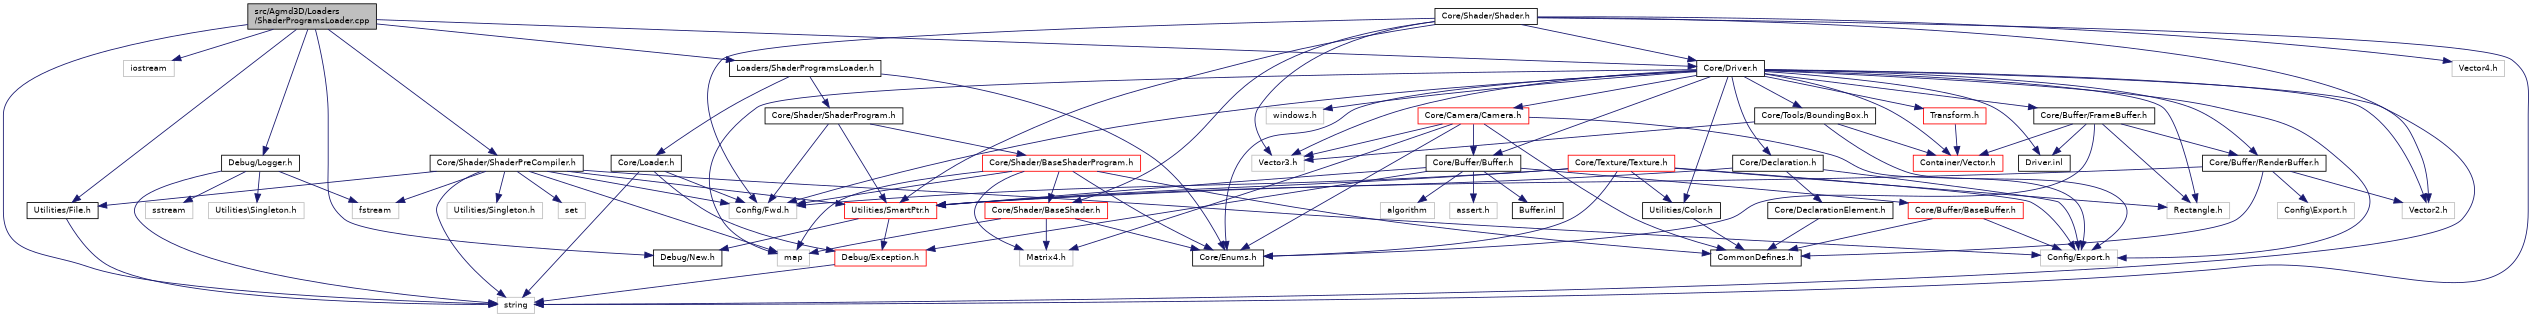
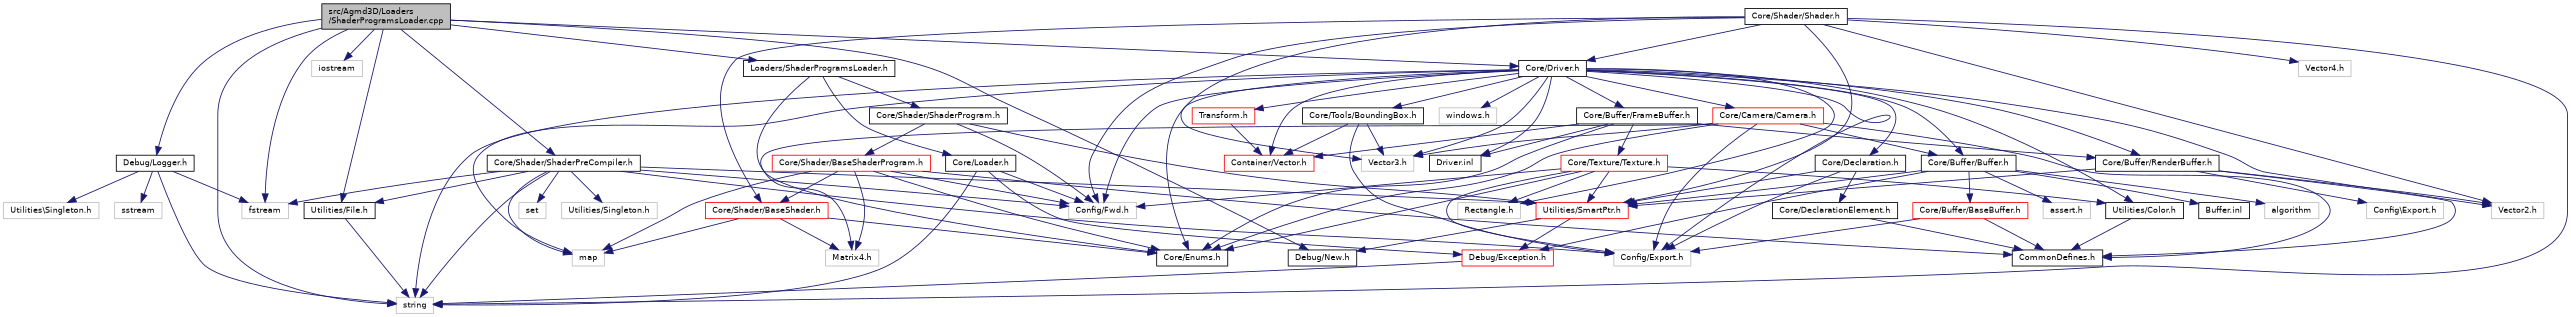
edge "src/Agmd3D/Loaders /ShaderProgramsLoader.cpp" -> "fstream": added
edge "Core/Buffer/FrameBuffer.h" -> "Rectangle.h": now "Core/Buffer/FrameBuffer.h" -> "Core/Texture/Texture.h"
